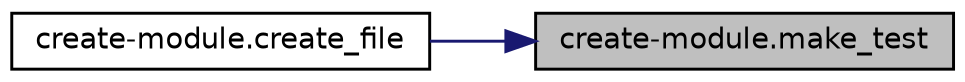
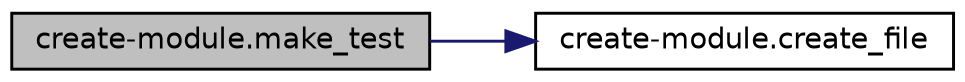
edge "create-module.create_file" -> "create-module.make_test": reversed
